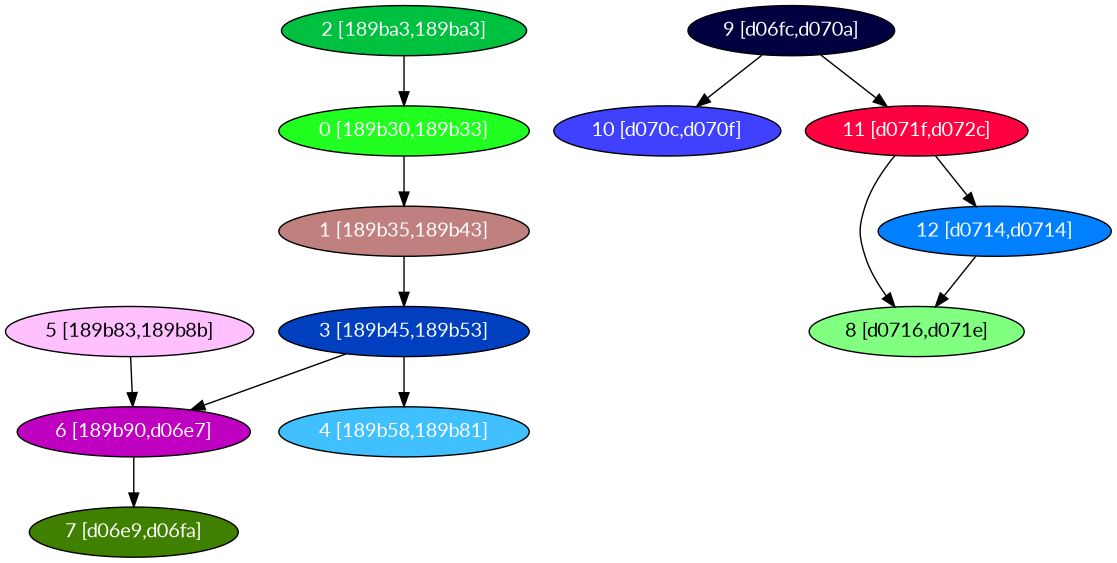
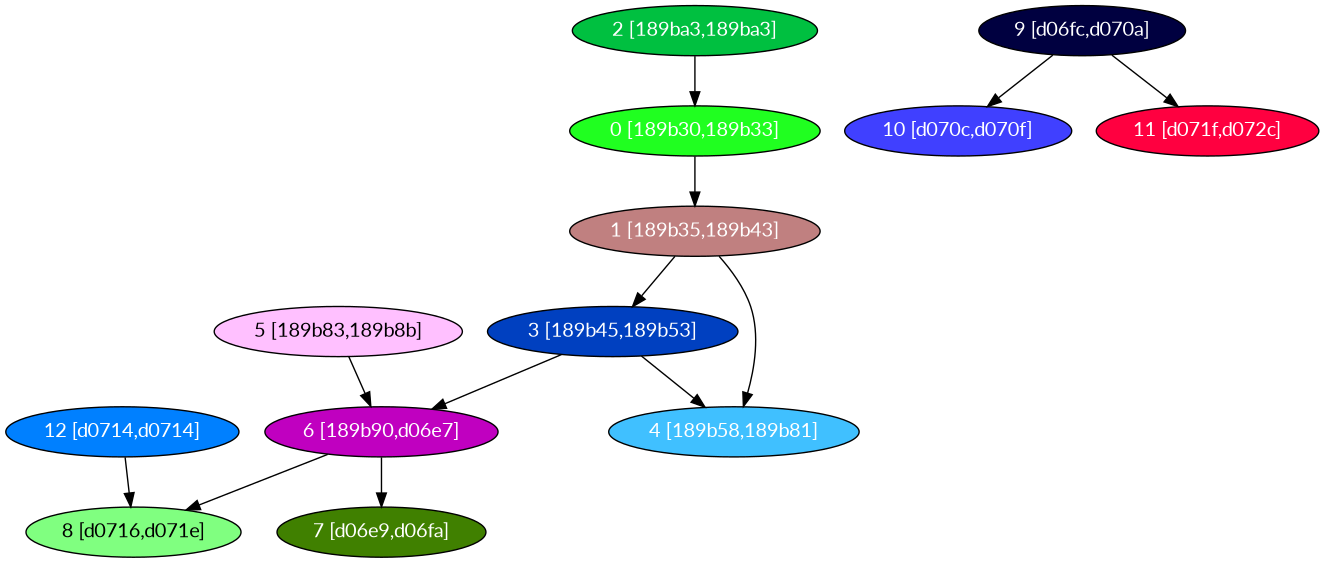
edge "11 [d071f,d072c]" -> "12 [d0714,d0714]": removed
edge "11 [d071f,d072c]" -> "8 [d0716,d071e]": now "6 [189b90,d06e7]" -> "8 [d0716,d071e]"
edge "1 [189b35,189b43]" -> "4 [189b58,189b81]": added
